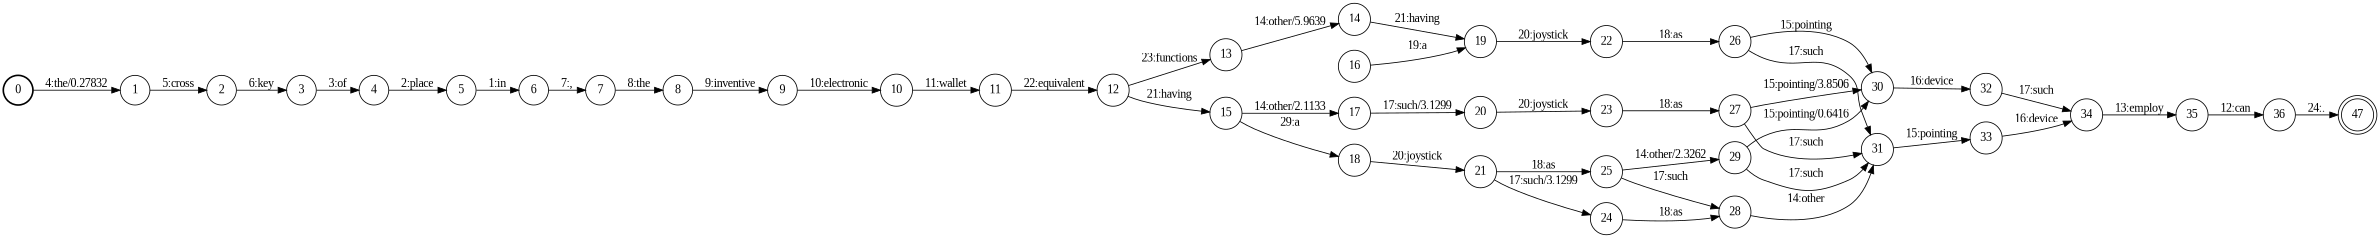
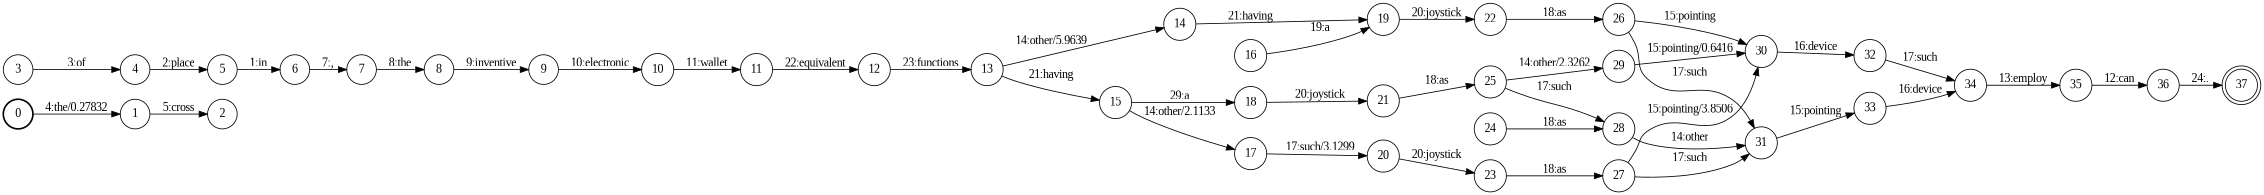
edge "2" -> "3": removed, label "6:key"
edge "12" -> "15": now "13" -> "15"
node "47": label "47" -> "37"
edge "29" -> "31": removed, label "17:such"
edge "21" -> "24": removed, label "17:such/3.1299"
